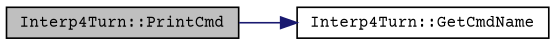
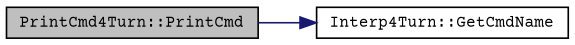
node "Interp4Turn::PrintCmd": label "Interp4Turn::PrintCmd" -> "PrintCmd4Turn::PrintCmd"
